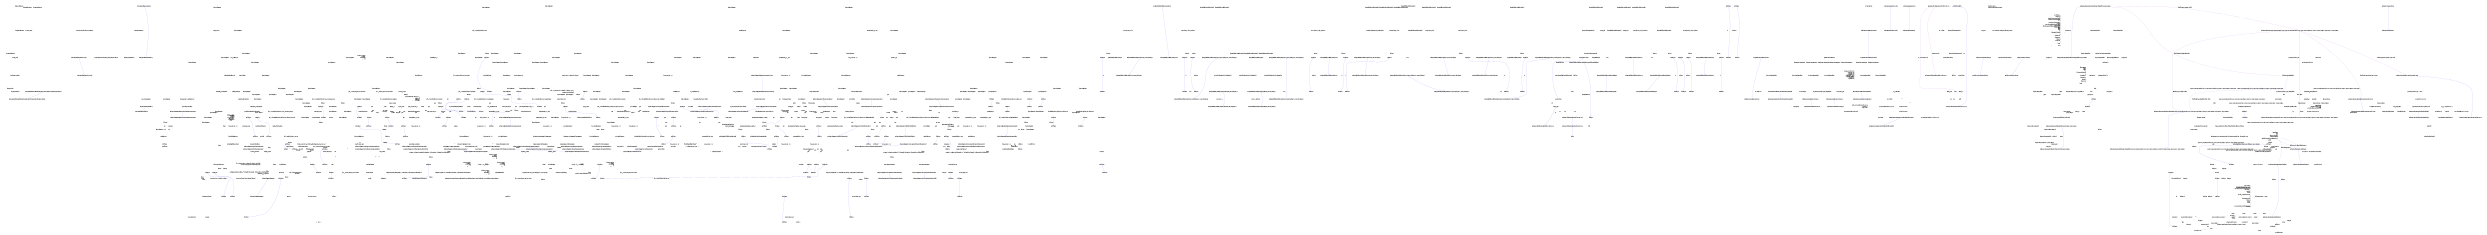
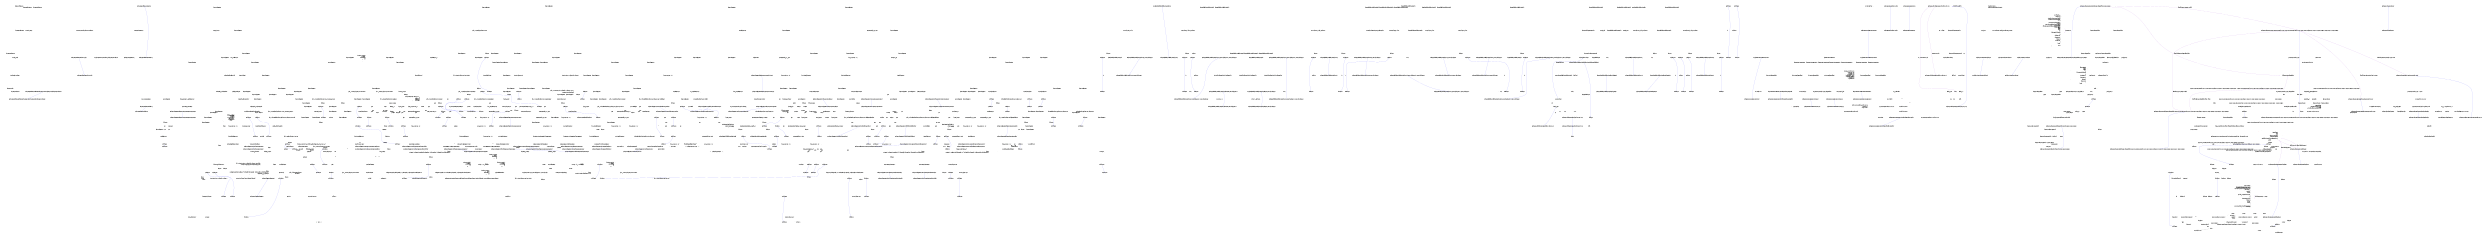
edge "Nancy.Hosting.Owin.NancyOwinHost" -> "this.engine = bootstrapper.GetEngine()": removed, label "Nancy.Hosting.Owin.NancyOwinHost"
